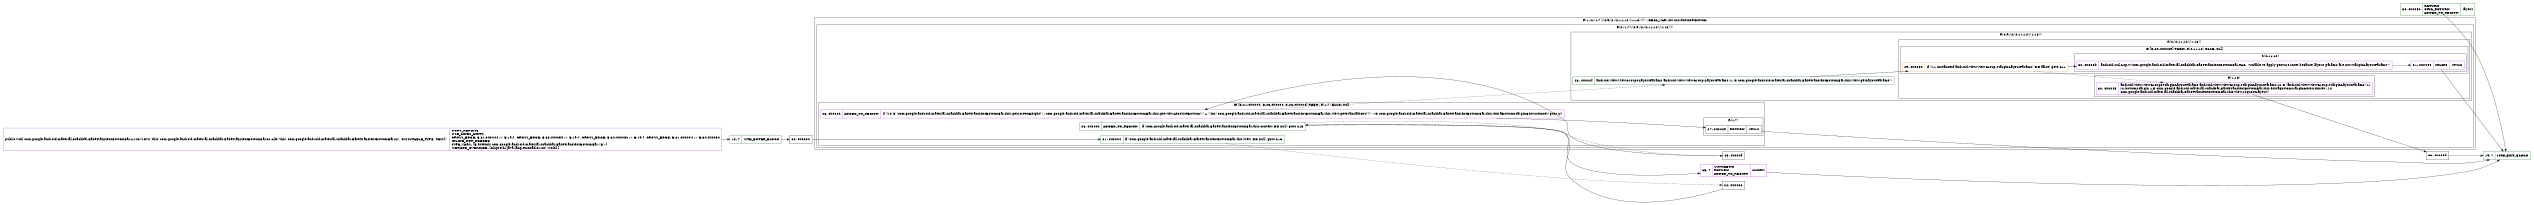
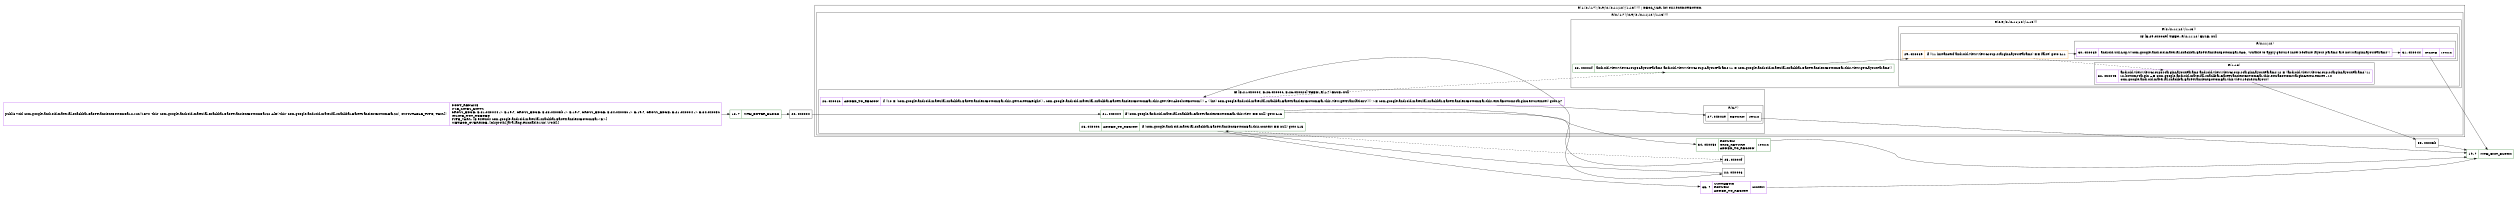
node "34: 0x005c": text "layout" -> "return"
edge "21: 0x0004" -> "34: 0x005c": added
cluster "R(1:7)": label "R(1:7)" -> "R(6:7)"
edge "21: 0x0004" -> "22: 0x0006": style dashed -> solid
